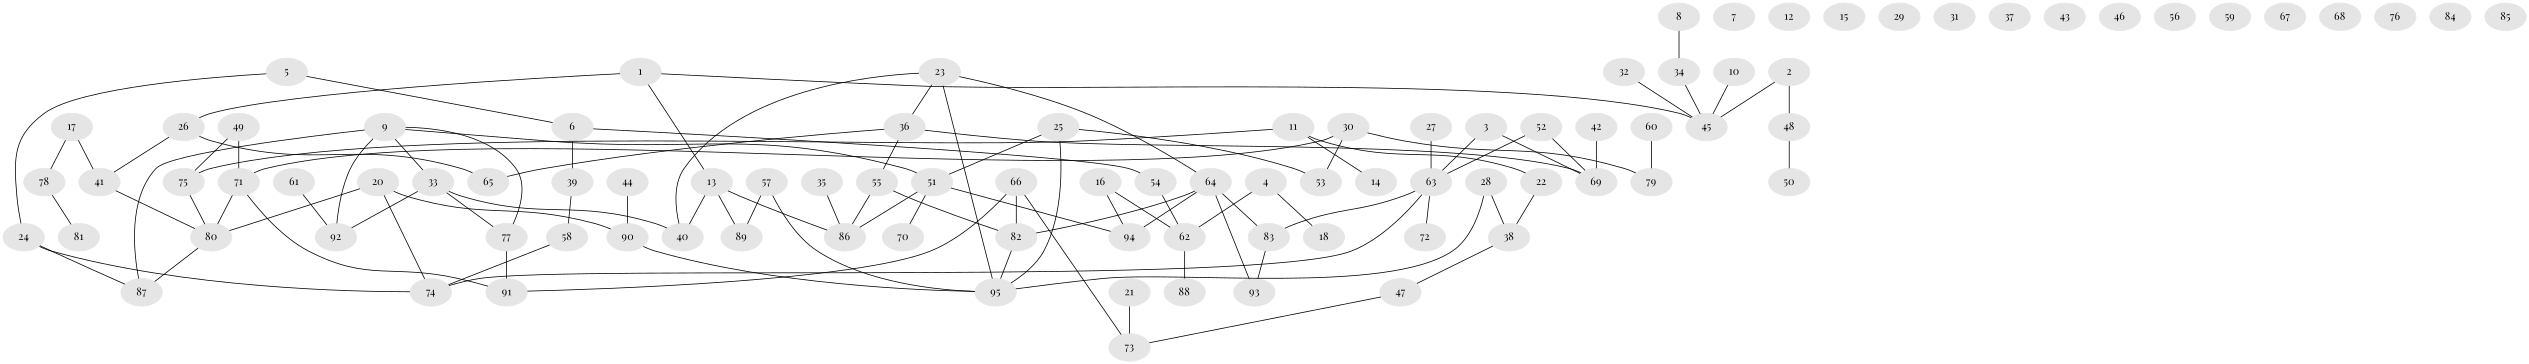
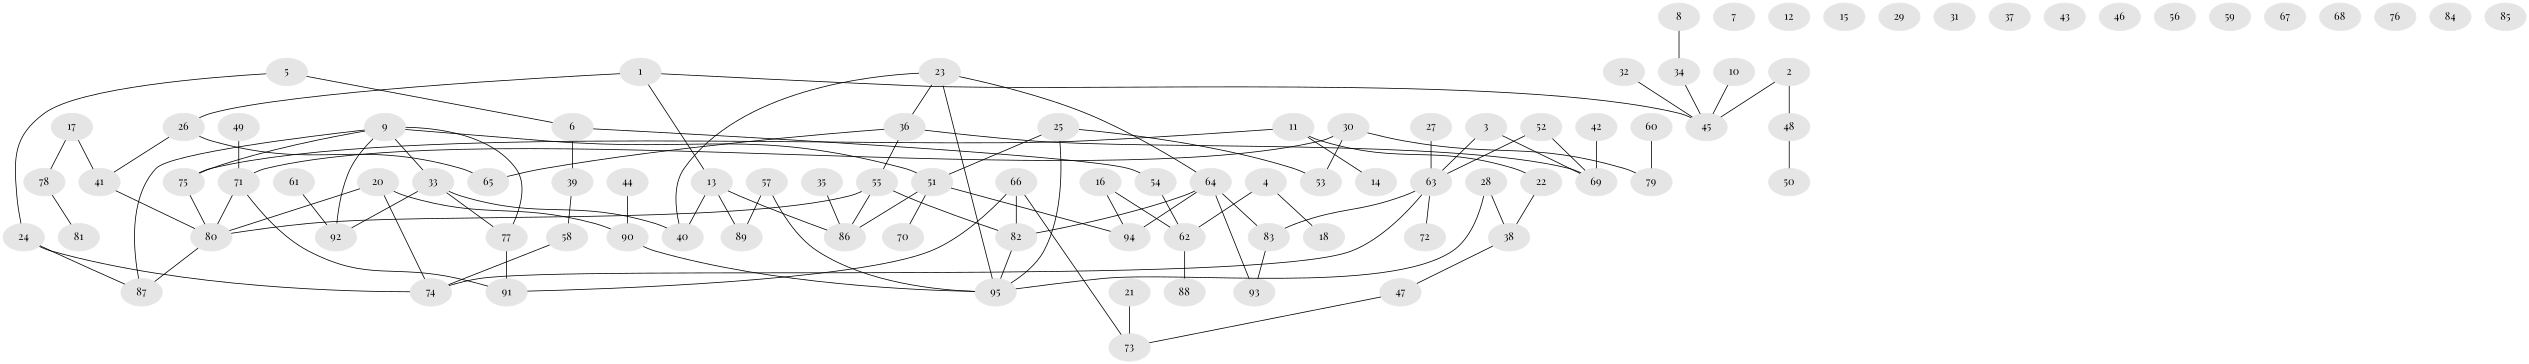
edge "49" -- "75": now "9" -- "75"
edge "55" -- "80": added
